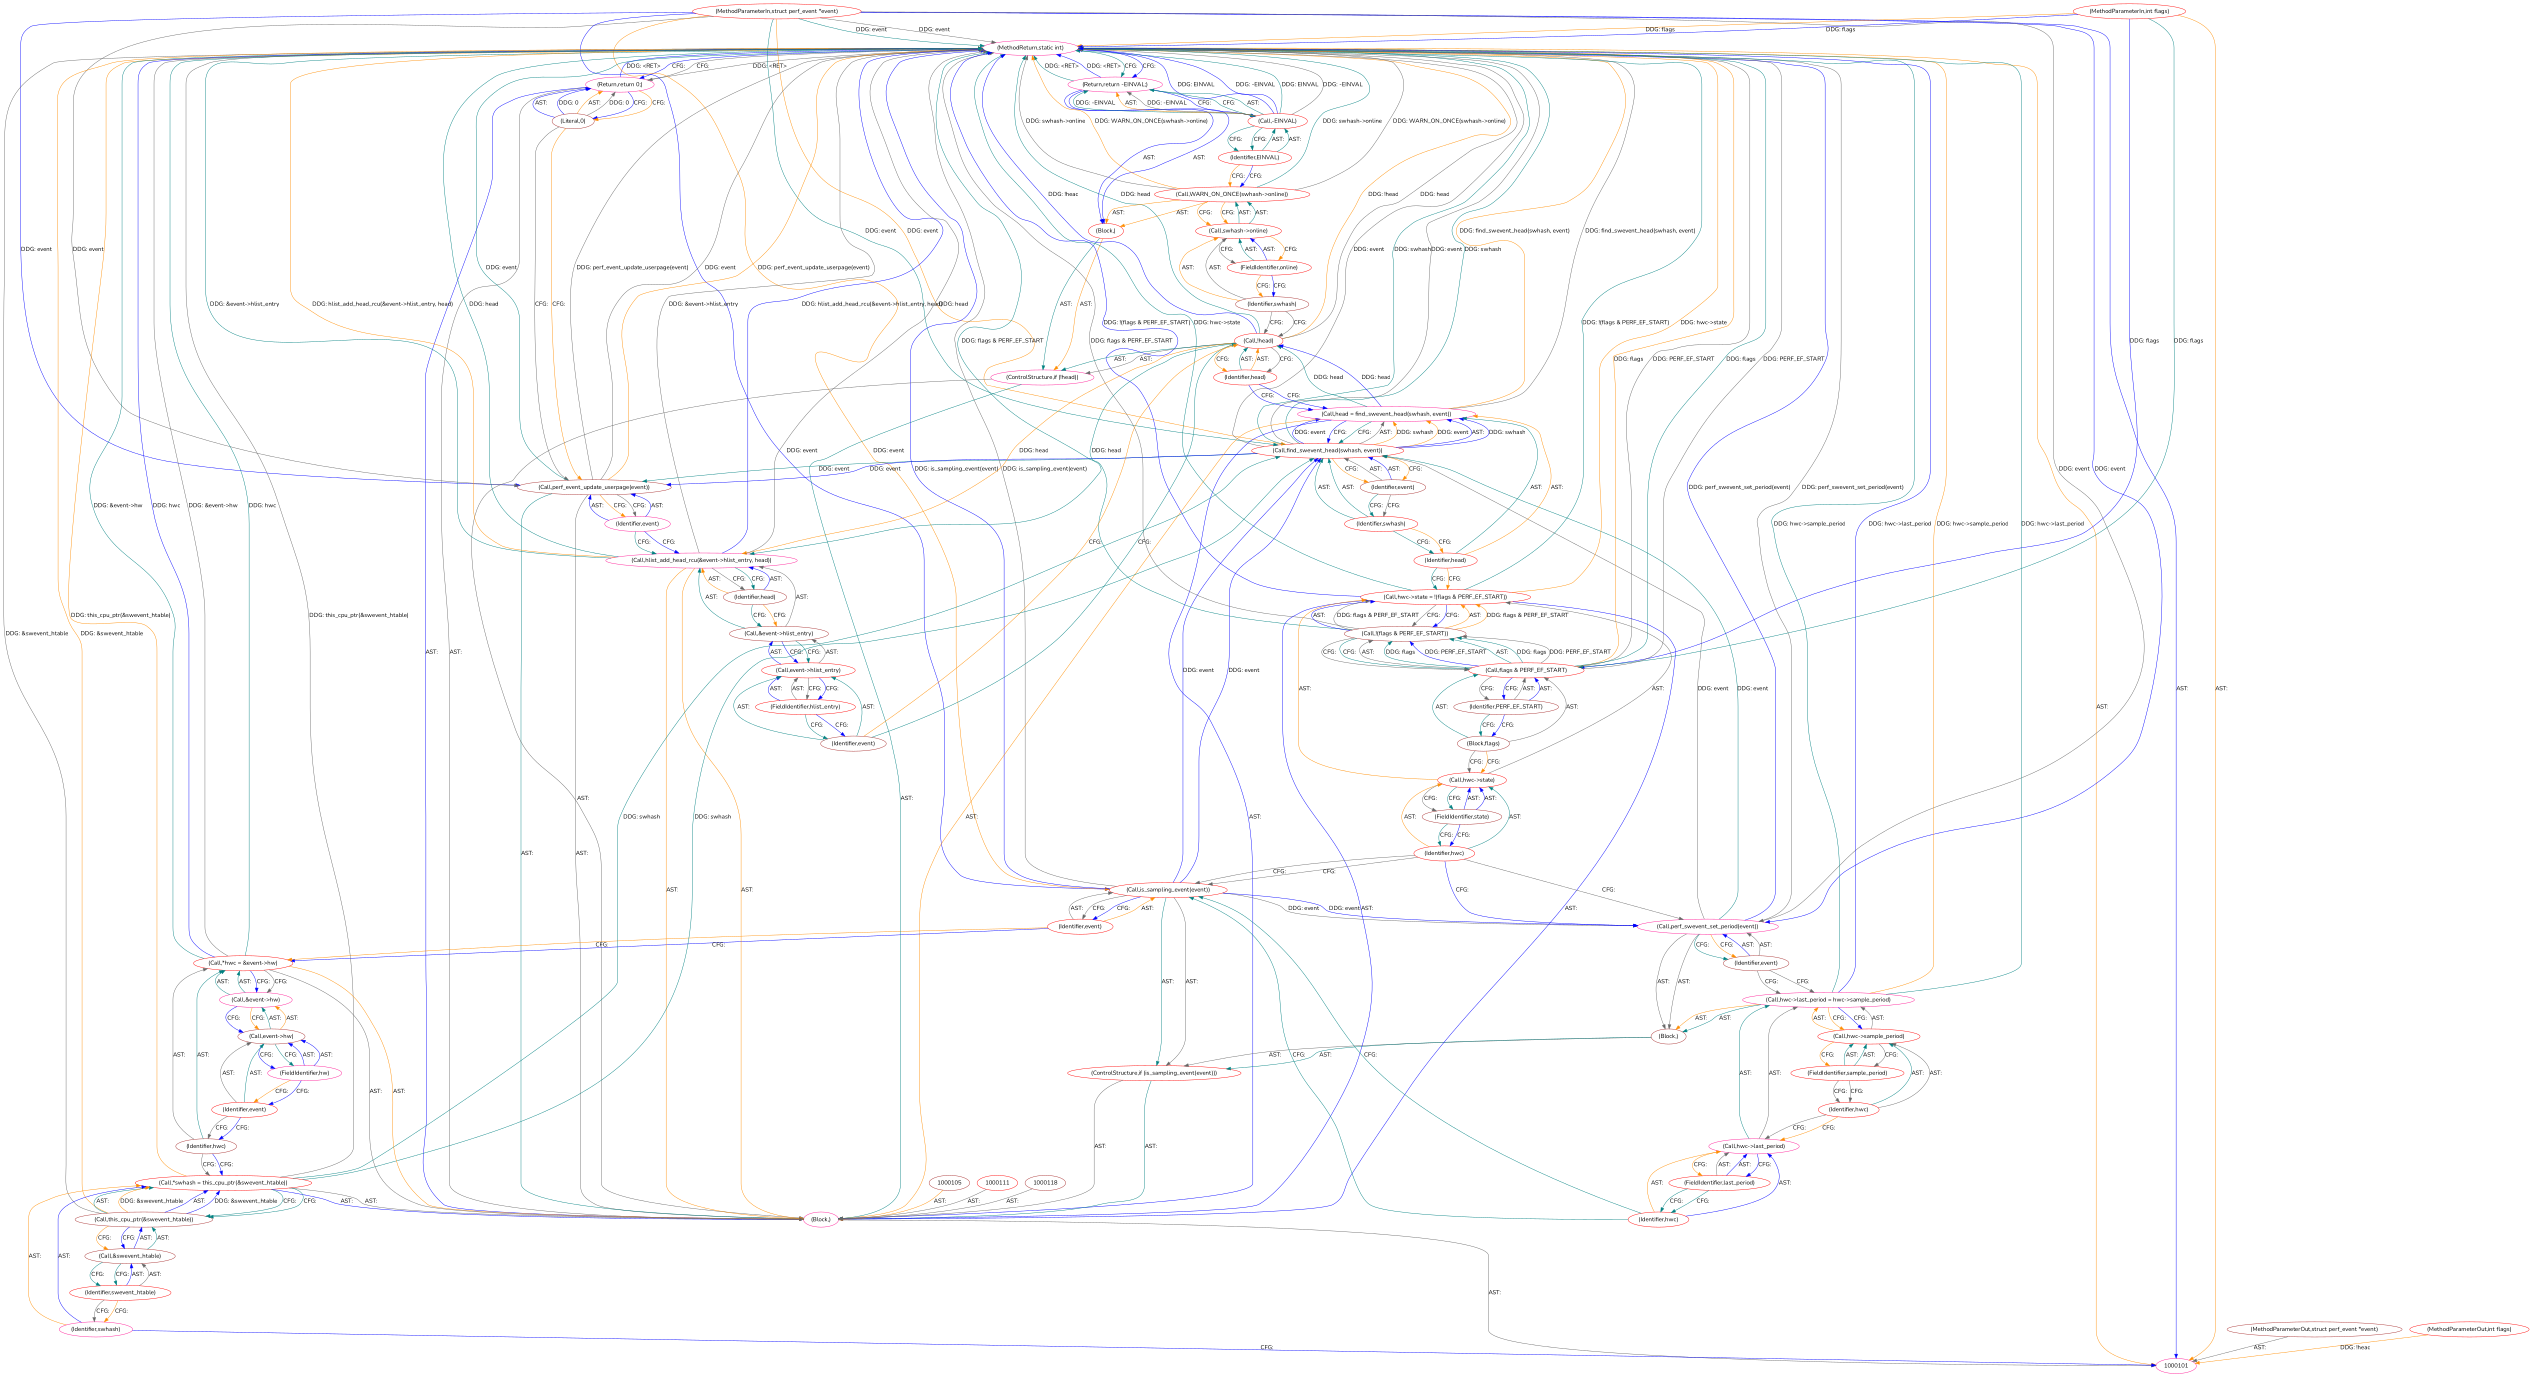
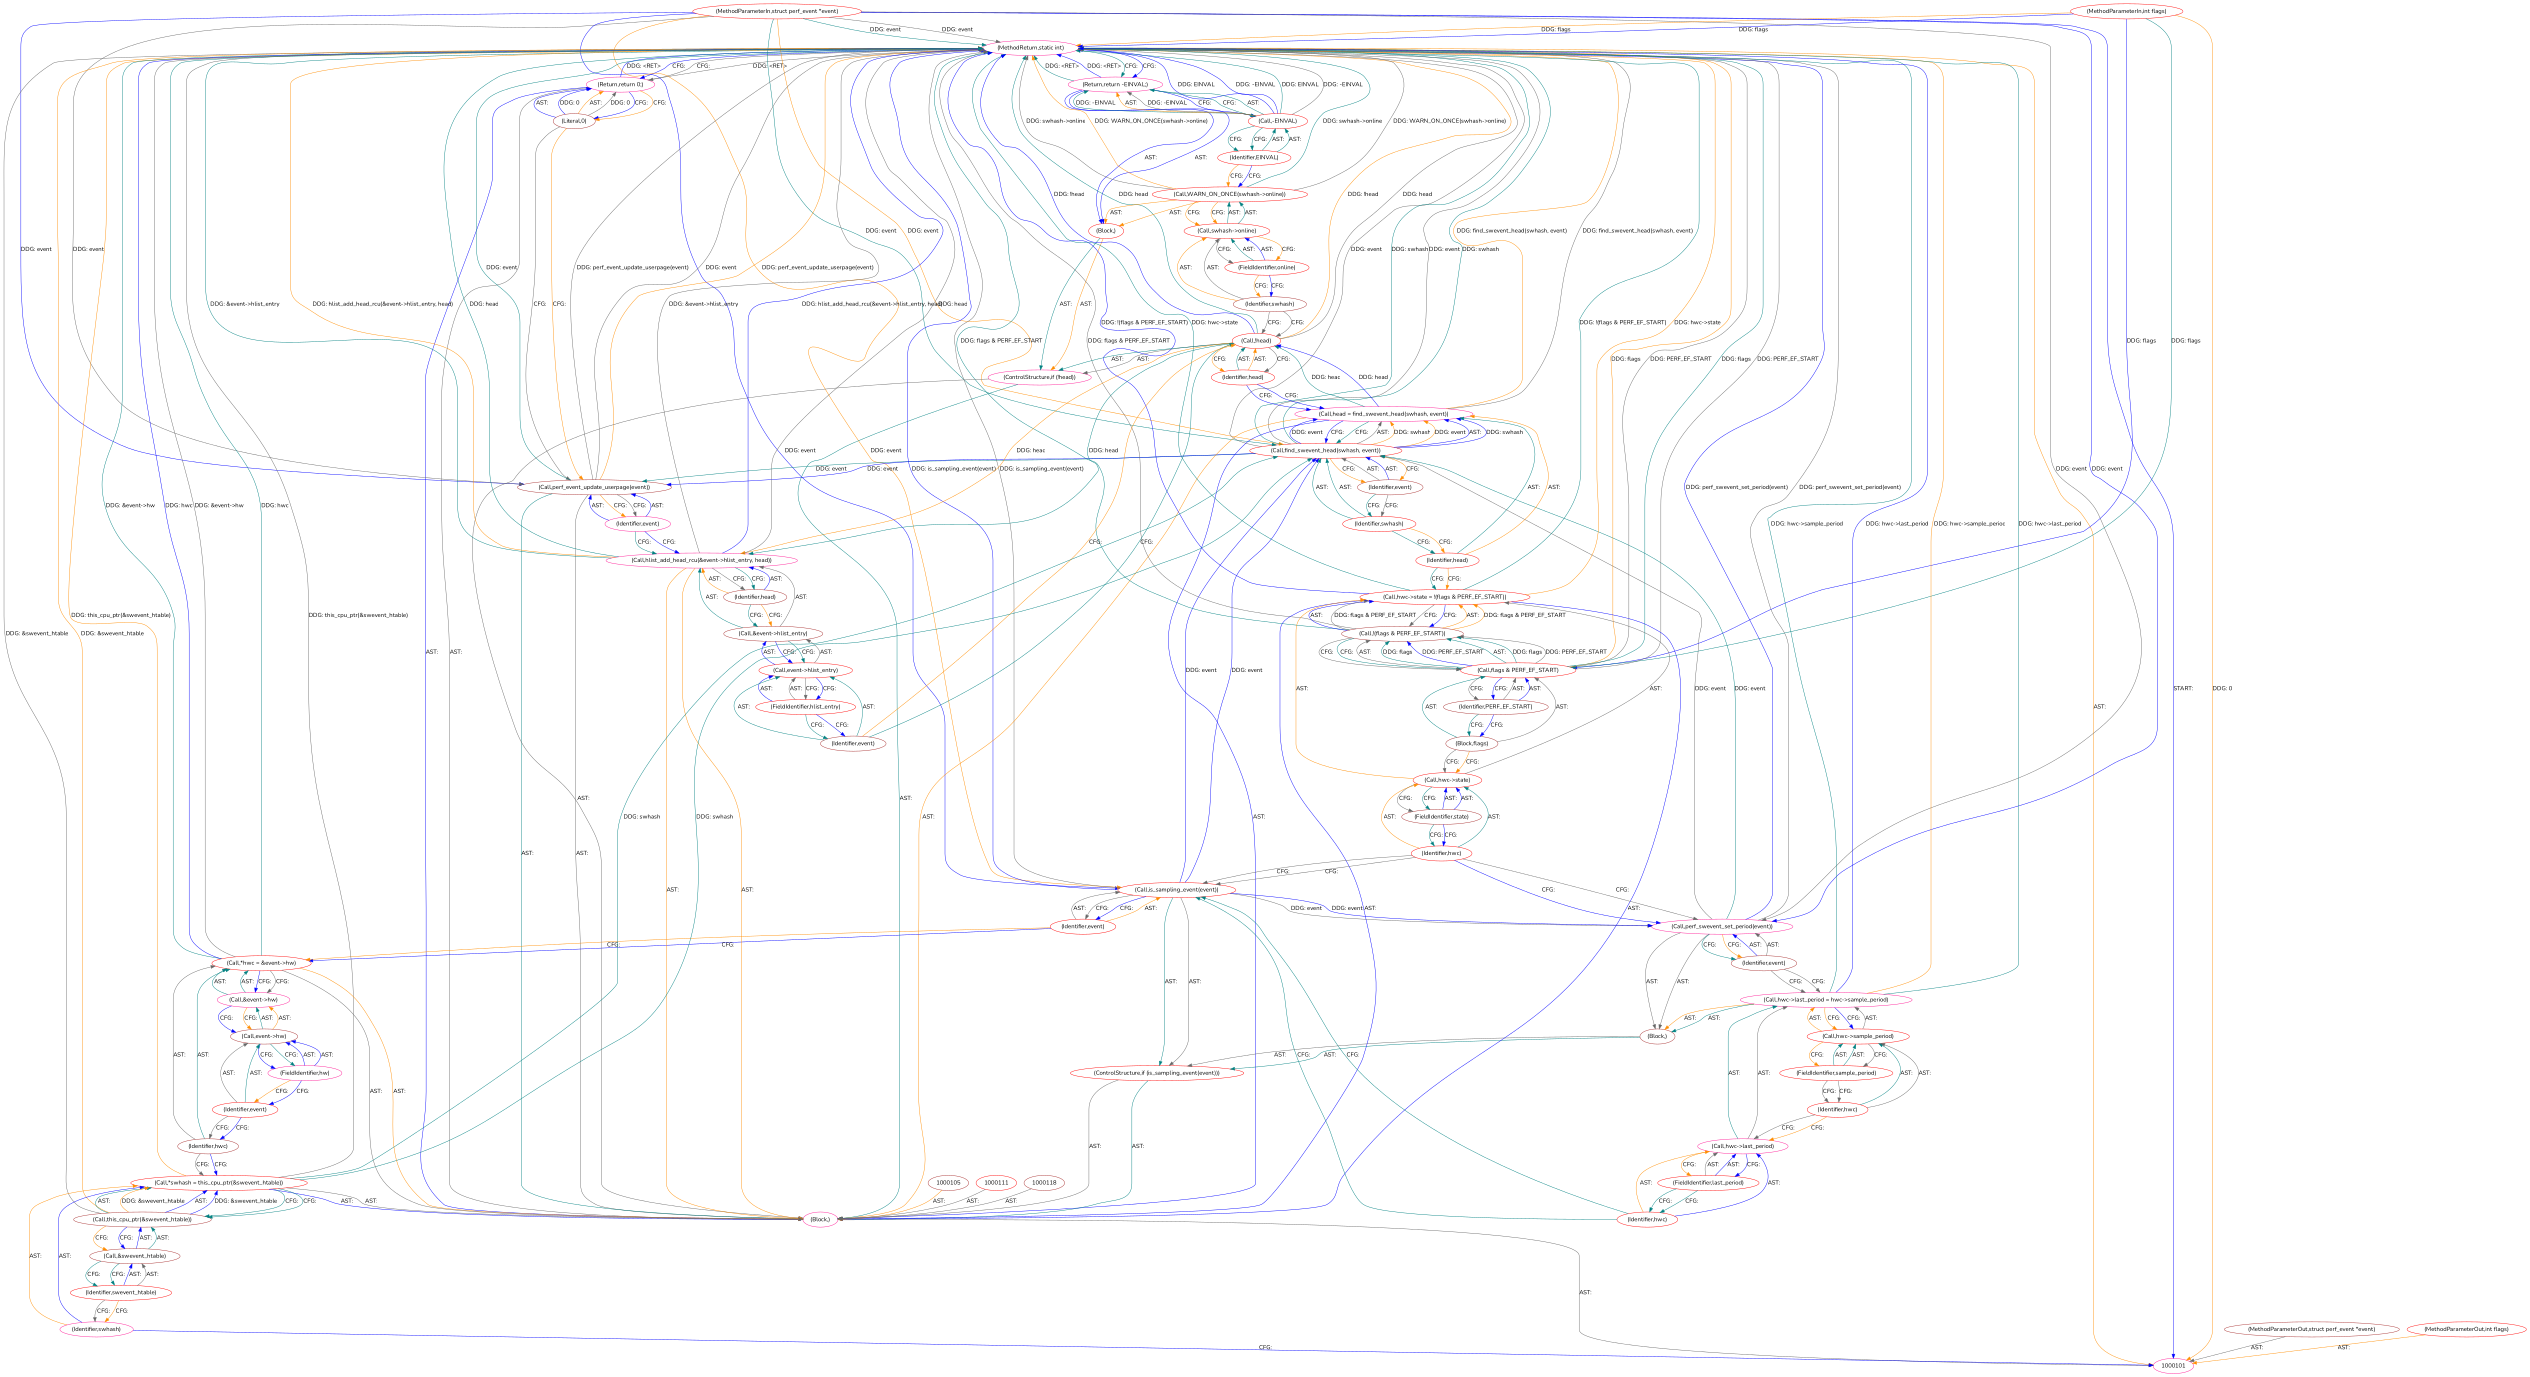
edge "(MethodParameterIn,struct perf_event *event)" -> "1000101": label "AST: " -> "START: "
edge "(MethodParameterIn,int flags)" -> "1000101": label "AST: " -> "DDG: 0"
edge "(MethodParameterOut,int flags)" -> "1000101": label "DDG: !head" -> "AST: "
